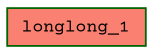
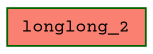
node "longlong_1": label "longlong_1" -> "longlong_2"
